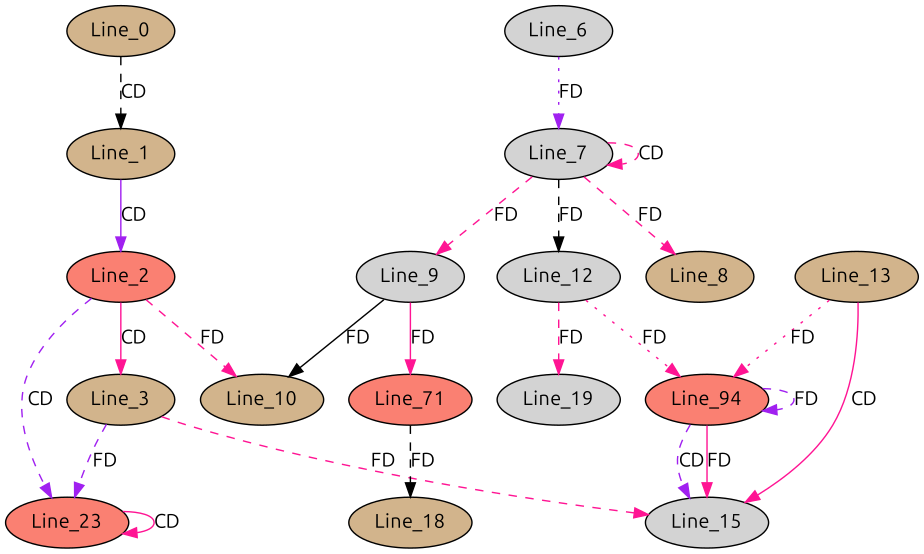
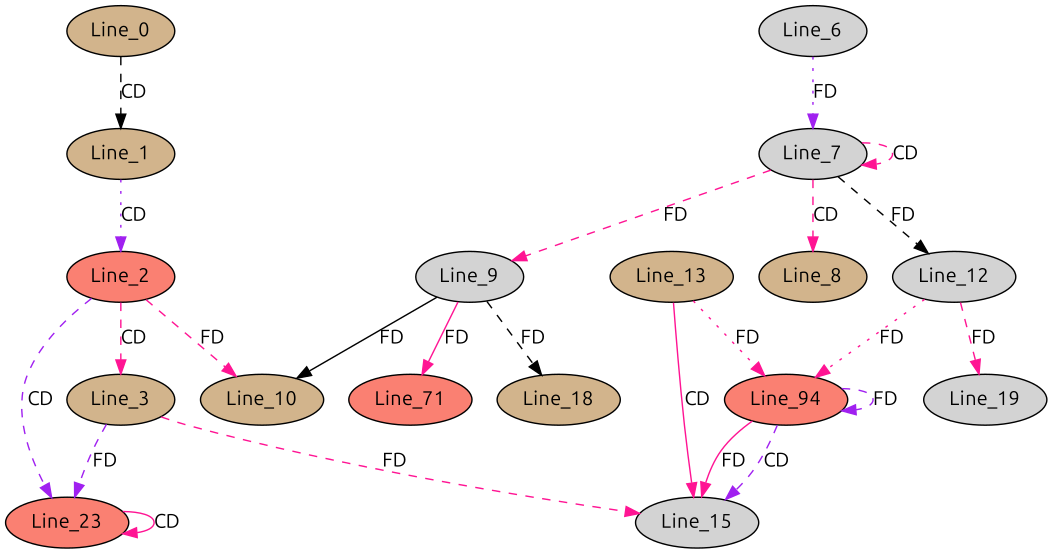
edge "Line_1" -> "Line_2": style solid -> dotted
edge "Line_7" -> "Line_8": label "FD" -> "CD"
edge "Line_2" -> "Line_3": style solid -> dashed
edge "Line_71" -> "Line_18": now "Line_9" -> "Line_18"
